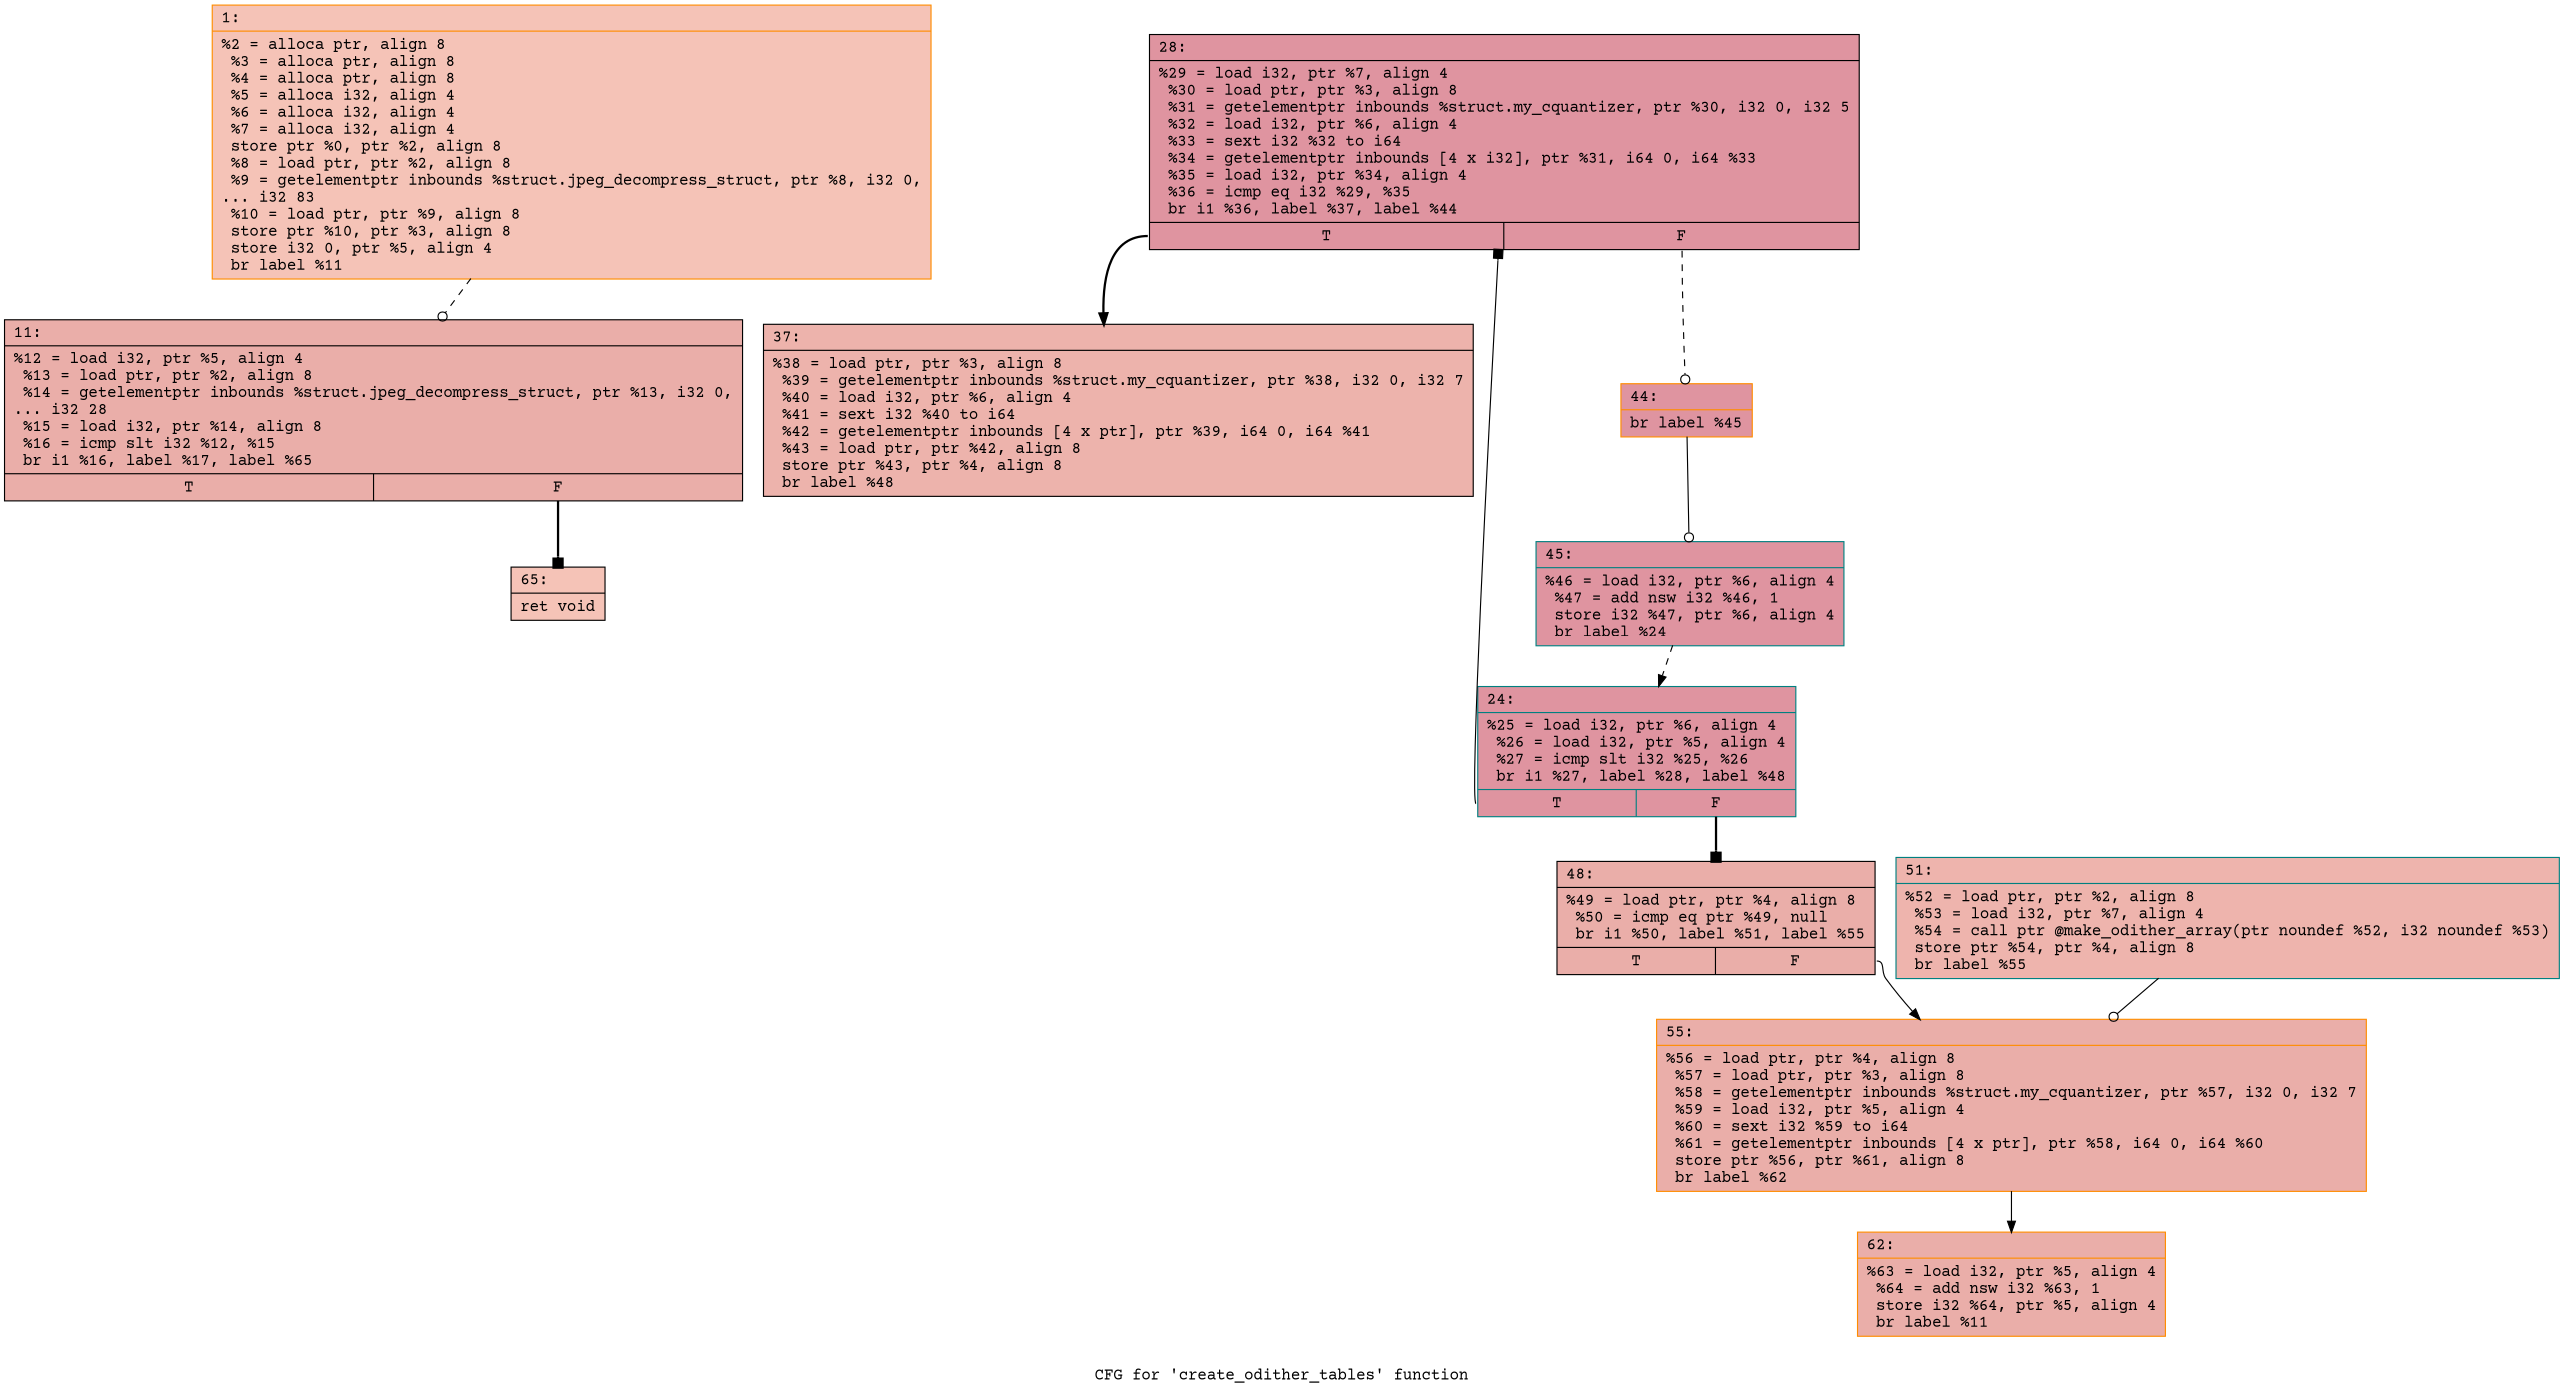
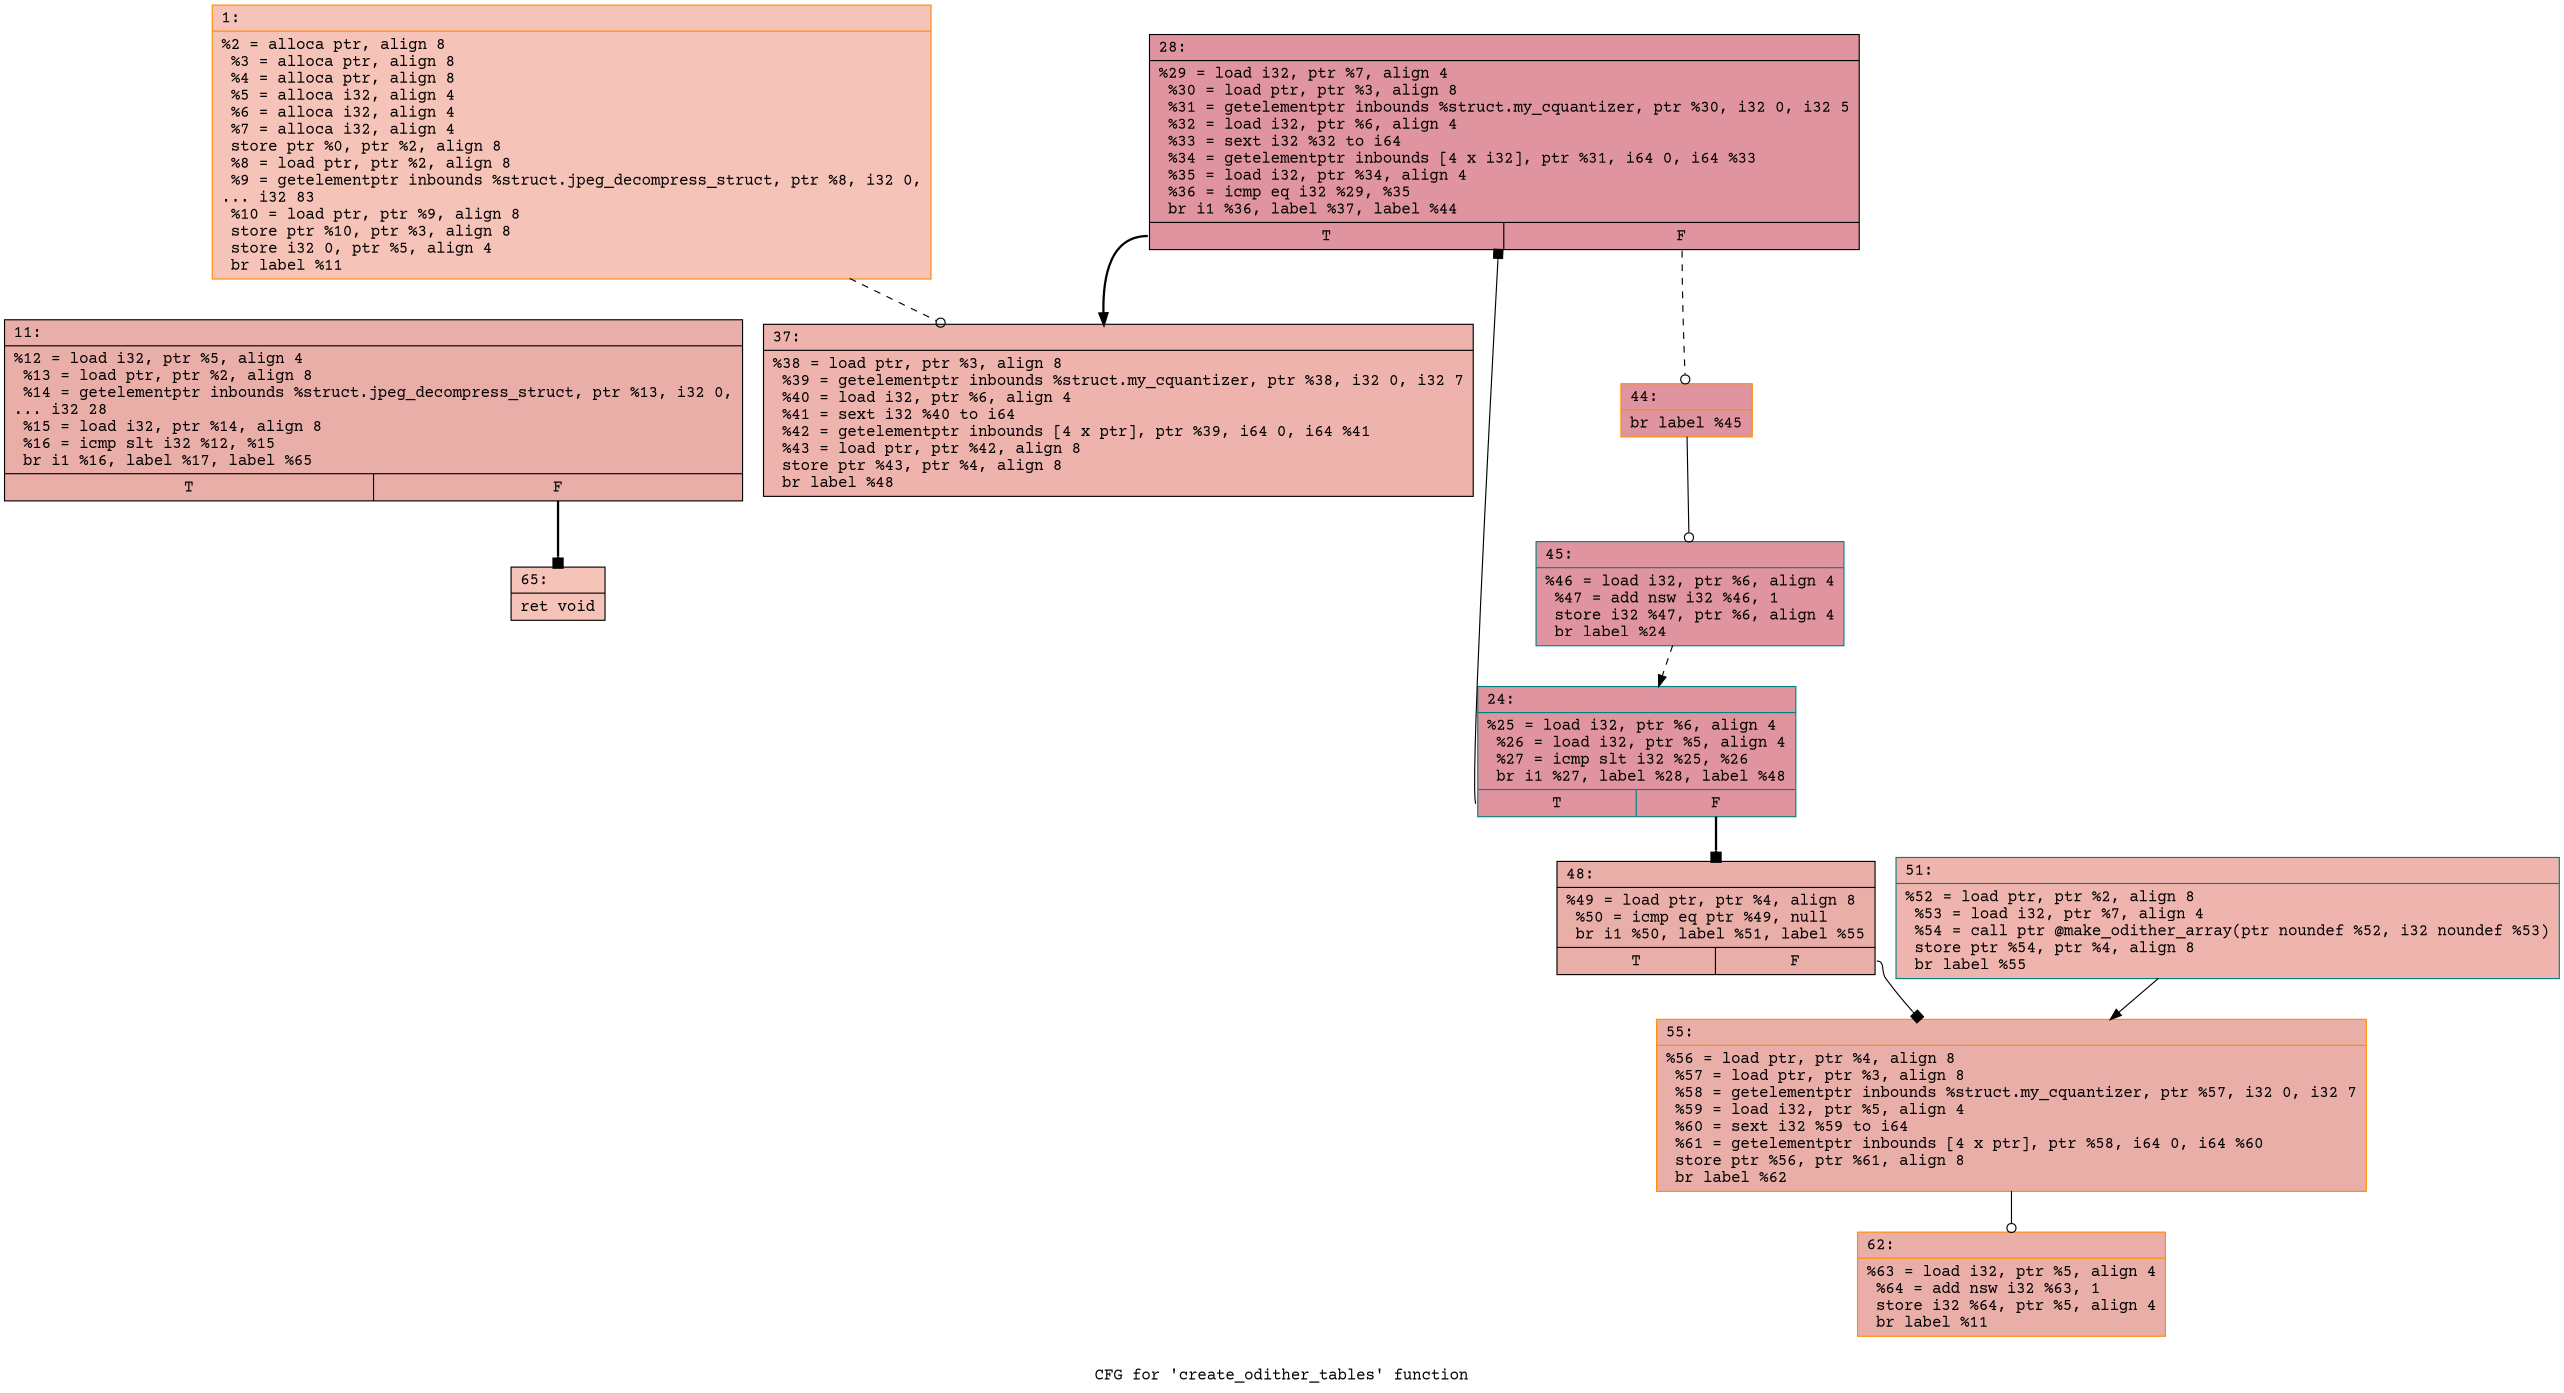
edge "1:" -> "11:": now "1:" -> "37:"
edge "48:" -> "55:": arrowhead normal -> box
edge "51:" -> "55:": arrowhead odot -> normal
edge "55:" -> "62:": arrowhead normal -> odot
